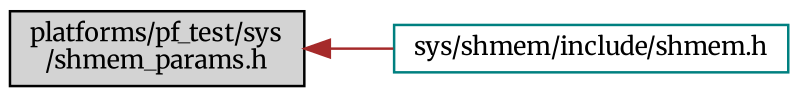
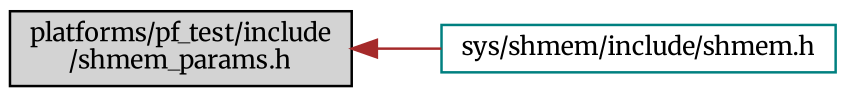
node "platforms/pf_test/sys /shmem_params.h": label "platforms/pf_test/sys /shmem_params.h" -> "platforms/pf_test/include /shmem_params.h"
